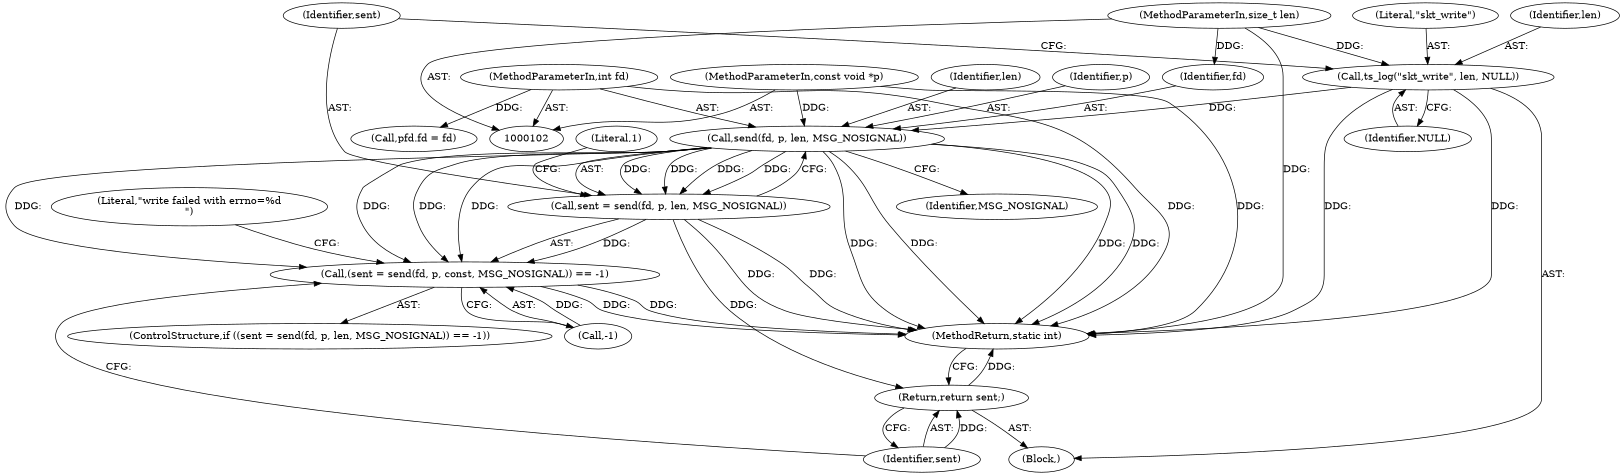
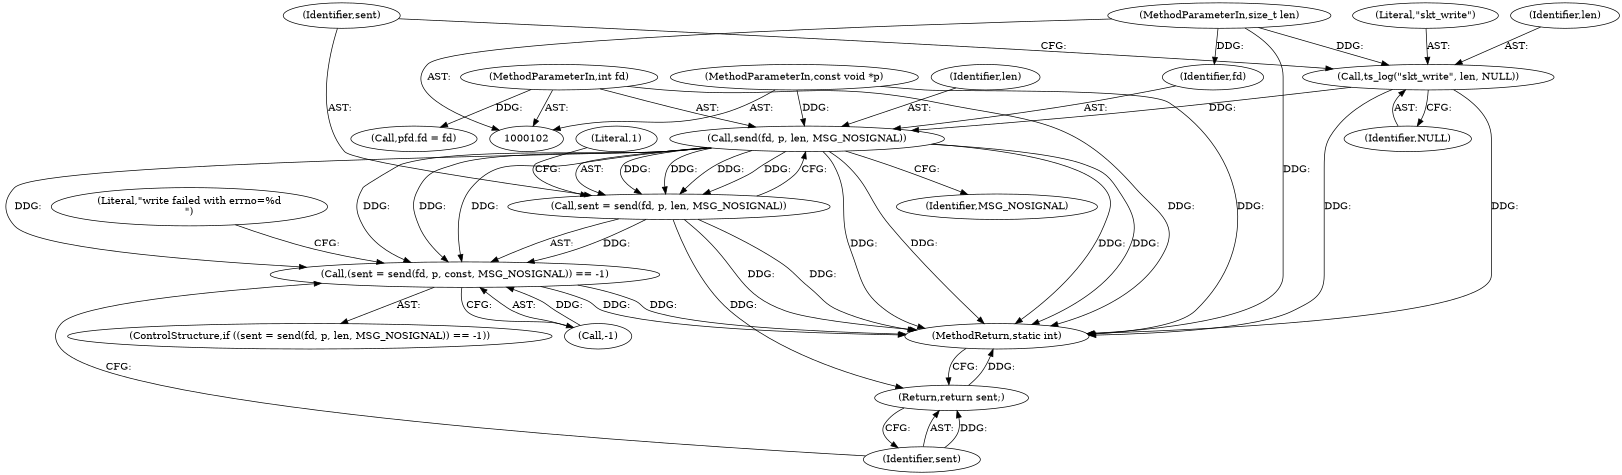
node "(Identifier,p)": removed
node "(Block,)": removed
